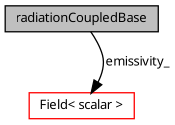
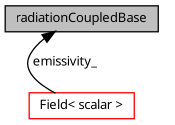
edge "radiationCoupledBase" -> "Field< scalar >": reversed
